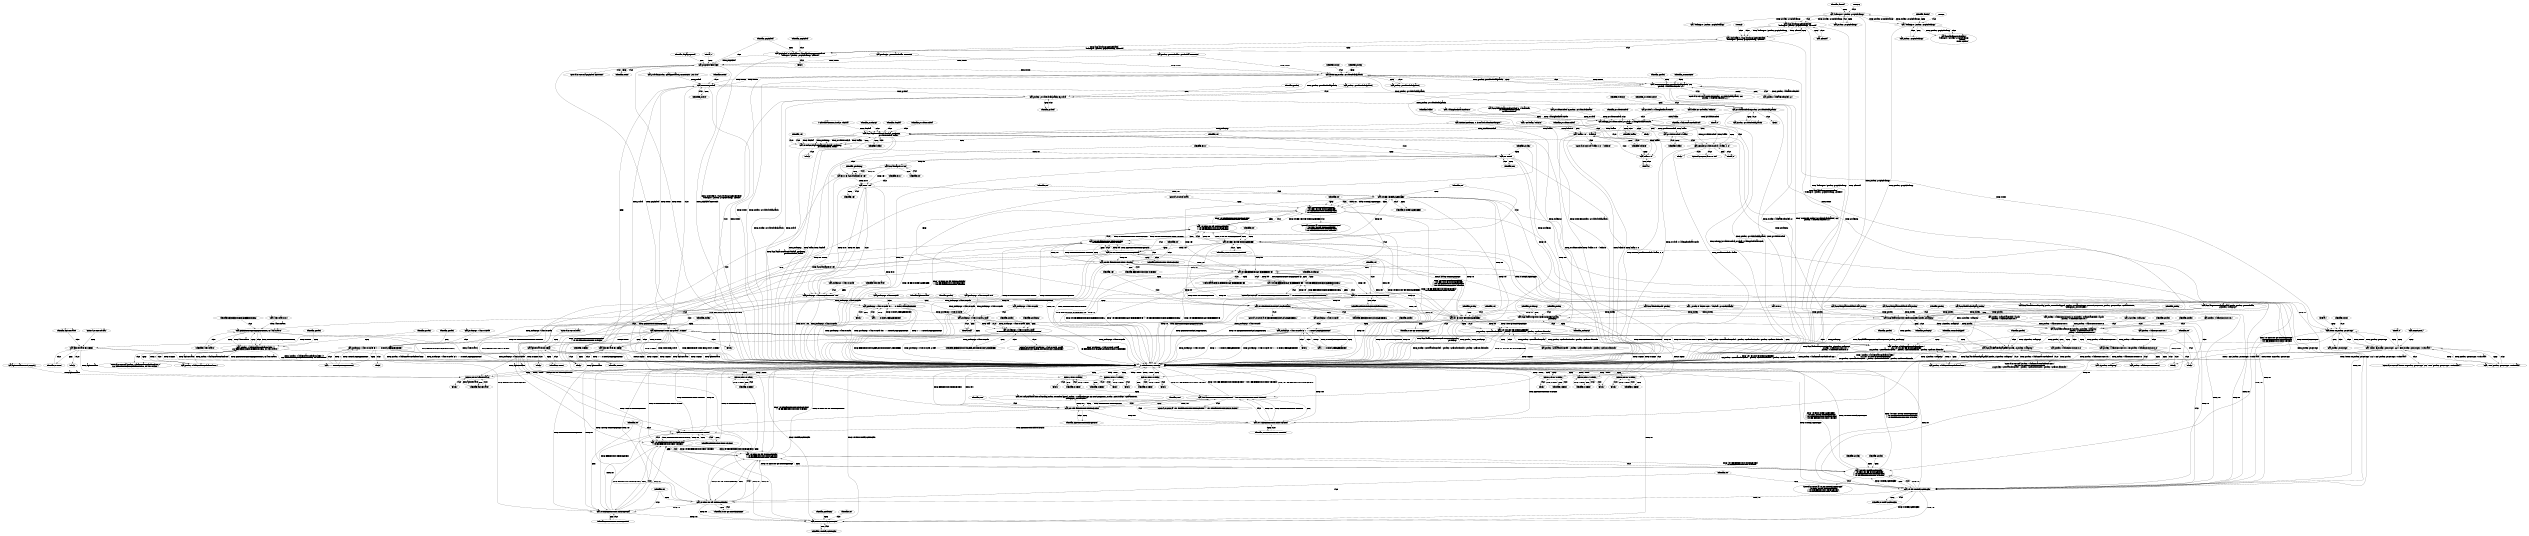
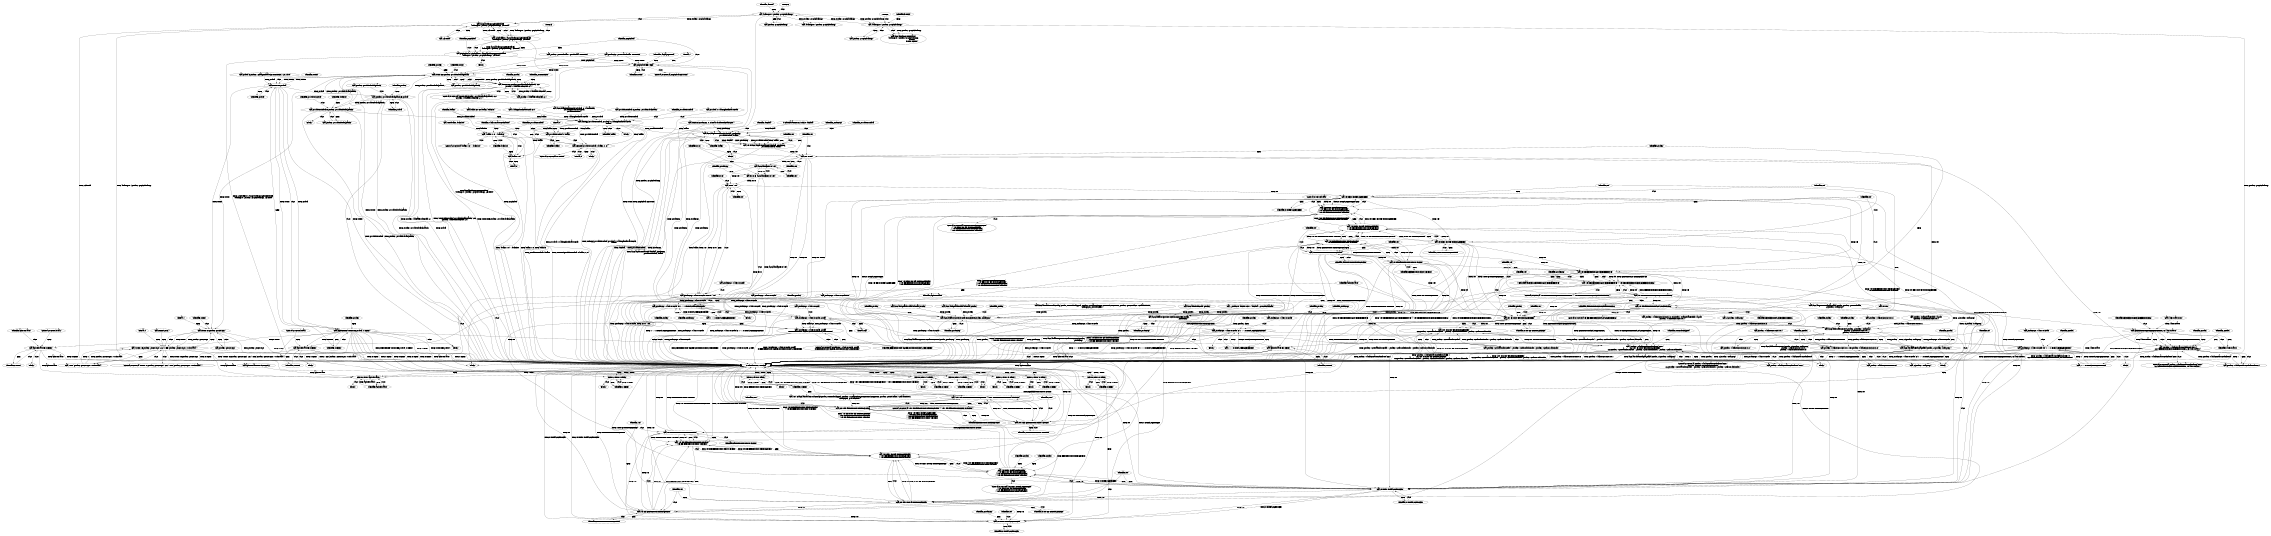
node "(Call,ih264d_deblock_display(ps_dec))": removed
node "(Identifier,ERROR_IN_LAST_SLICE_OF_PIC)": label "(Identifier,ERROR_IN_LAST_SLICE_OF_PIC)" -> "(Identifier,ERROR_IN_LAST_FAILED_OF_PIC)"
node "(Return,return bufs_ret_value;)": label "(Return,return bufs_ret_value;)" -> "(Return,return api_ret_value;)"
